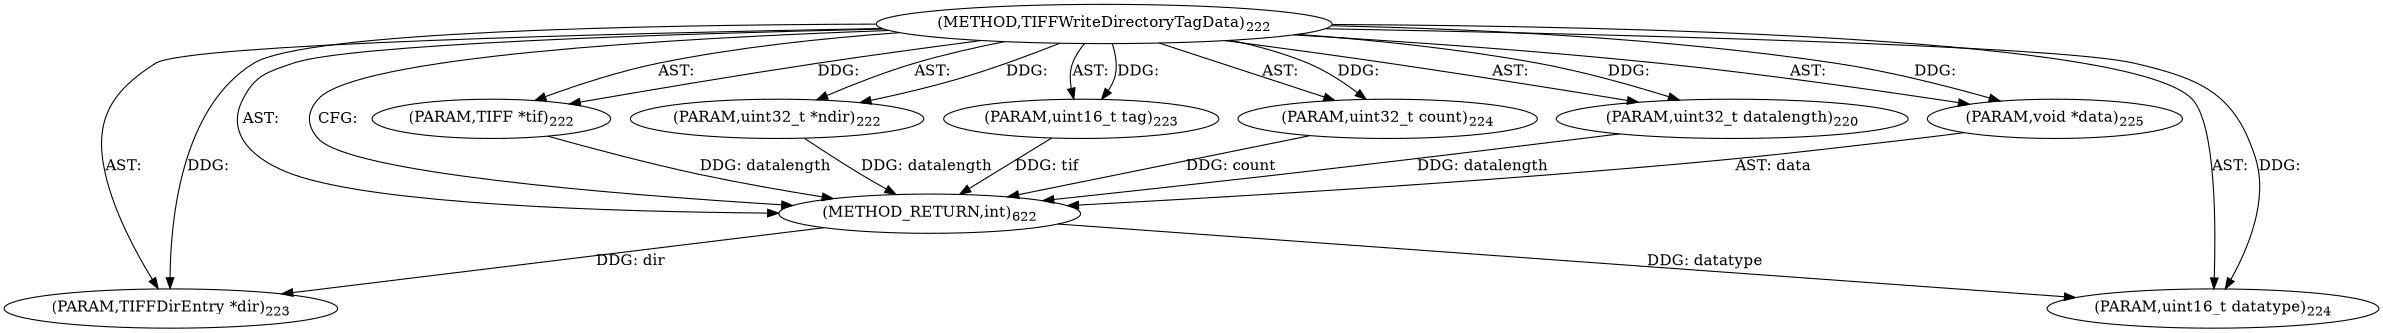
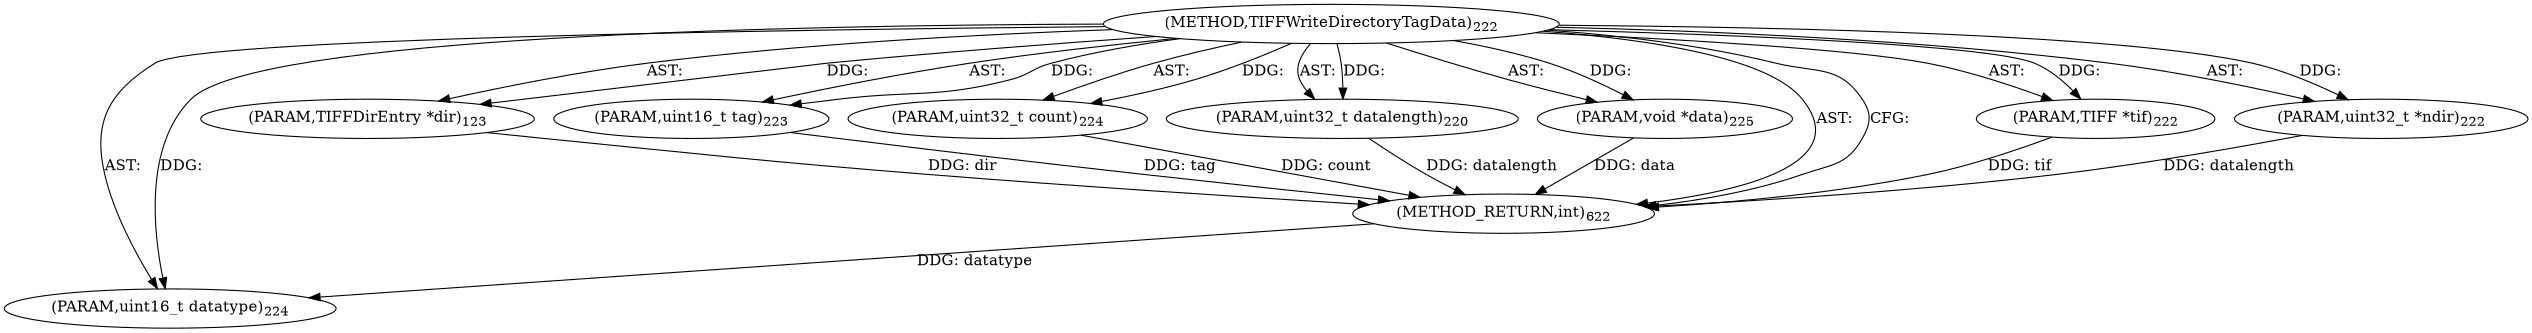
edge "(PARAM,TIFF *tif)" -> "(METHOD_RETURN,int)": label "DDG: datalength" -> "DDG: tif"
edge "(PARAM,uint16_t tag)" -> "(METHOD_RETURN,int)": label "DDG: tif" -> "DDG: tag"
edge "(PARAM,void *data)" -> "(METHOD_RETURN,int)": label "AST: data" -> "DDG: data"
edge "(METHOD_RETURN,int)" -> "(PARAM,TIFFDirEntry *dir)": reversed
node "(PARAM,TIFFDirEntry *dir)": text "223" -> "123"
